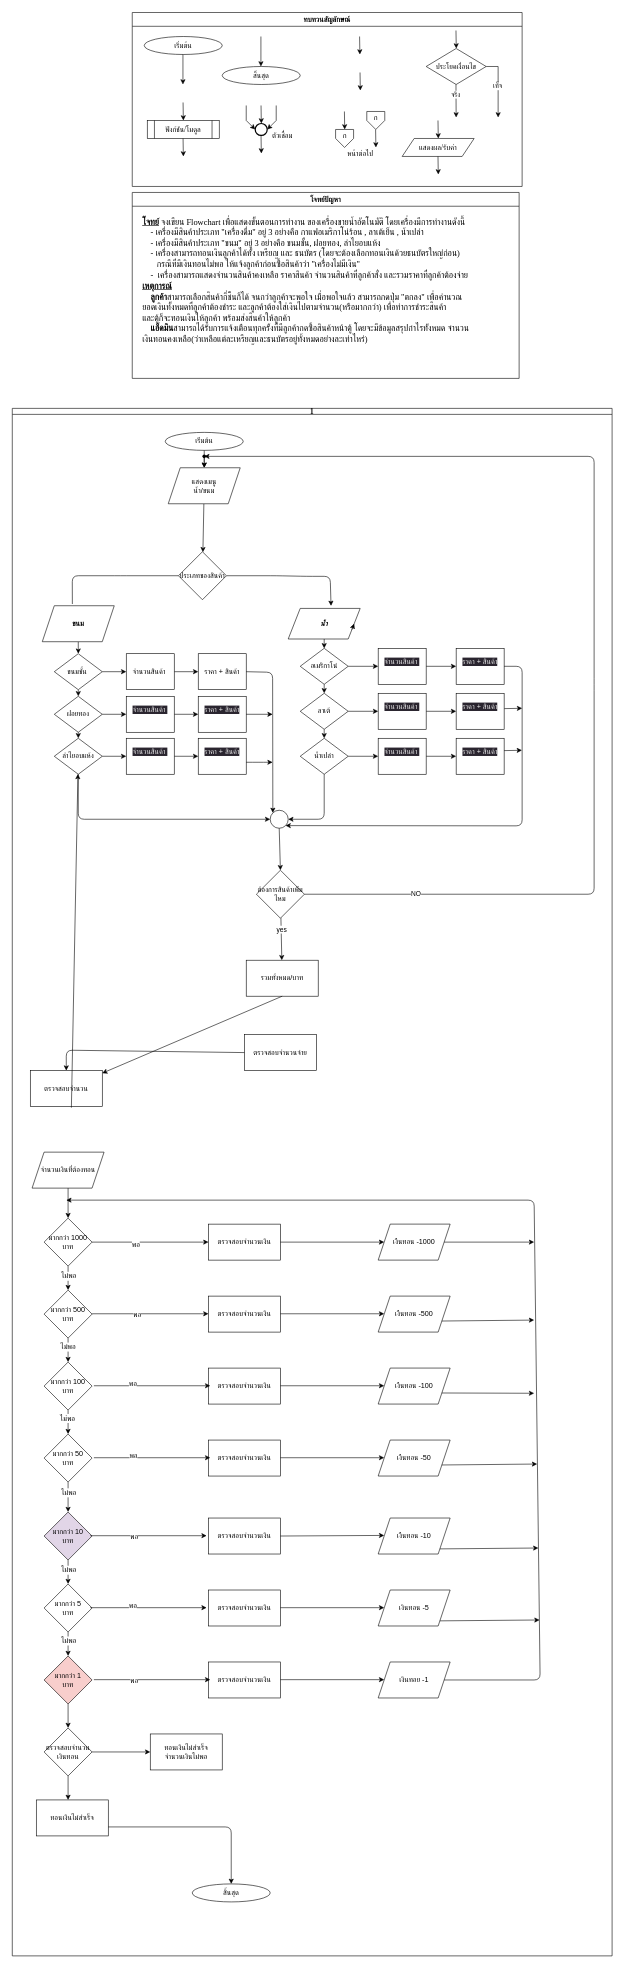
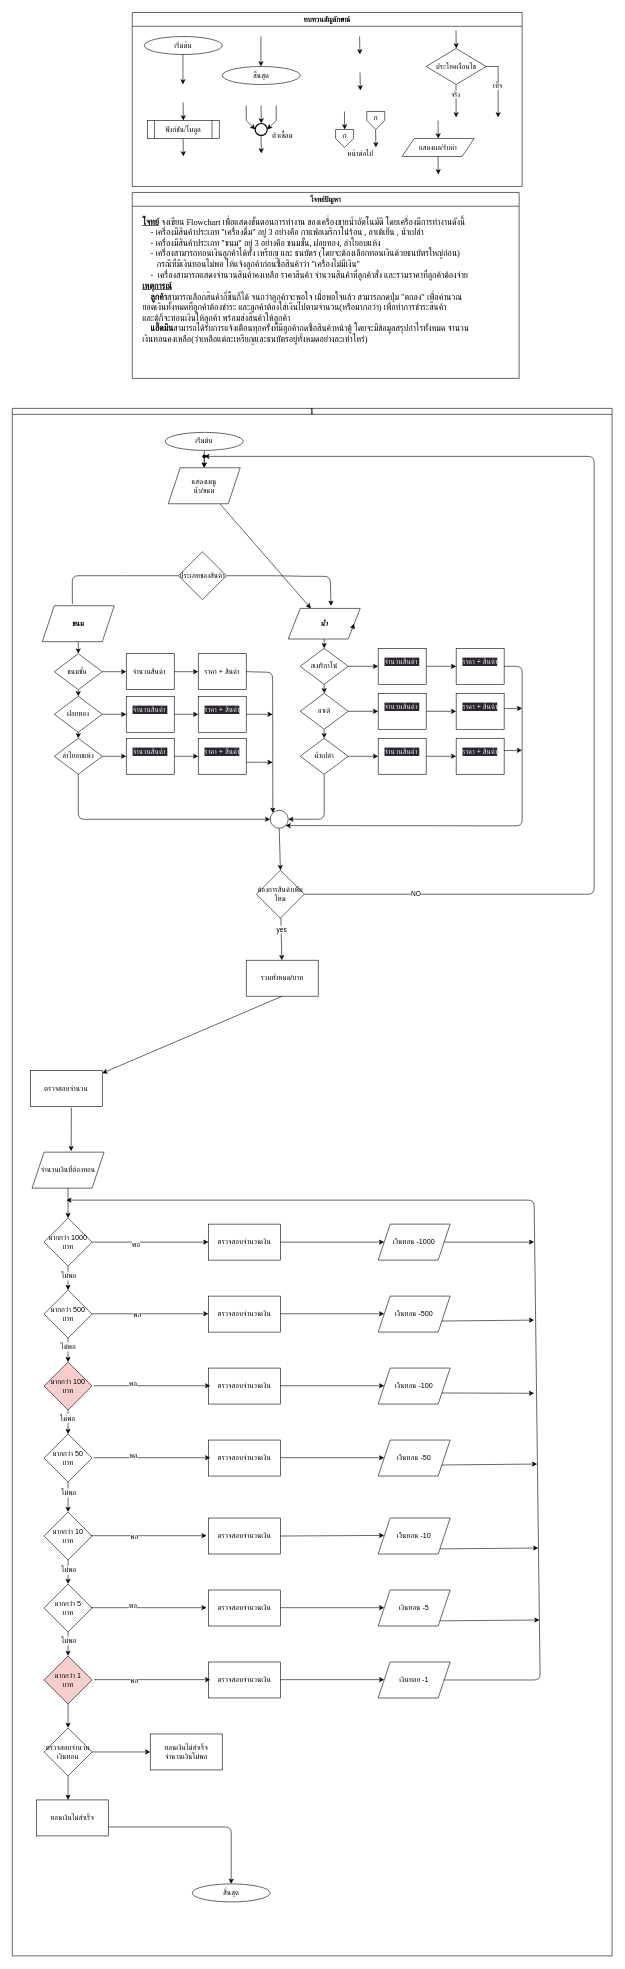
edge "แสดงเมนู น้ำ/ขนม" -> "ประเภทของสินค้า": now "แสดงเมนู น้ำ/ขนม" -> "น้ำ"
edge "ตรวจสอบจำนวน" -> "ลำไยอบแห้ง": now "ตรวจสอบจำนวน" -> "จำนวนเงินที่ต้องทอน"
edge "ตรวจสอบจำนวนจ่าย" -> "ตรวจสอบจำนวน": removed
node "ตรวจสอบจำนวนจ่าย": removed
node "มากกว่า 100 บาท": fillcolor #ffffff -> #f8cecc
node "มากกว่า 10 บาท": fillcolor #e1d5e7 -> #ffffff
